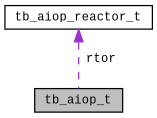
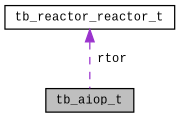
node "tb_aiop_reactor_t": label "tb_aiop_reactor_t" -> "tb_reactor_reactor_t"
